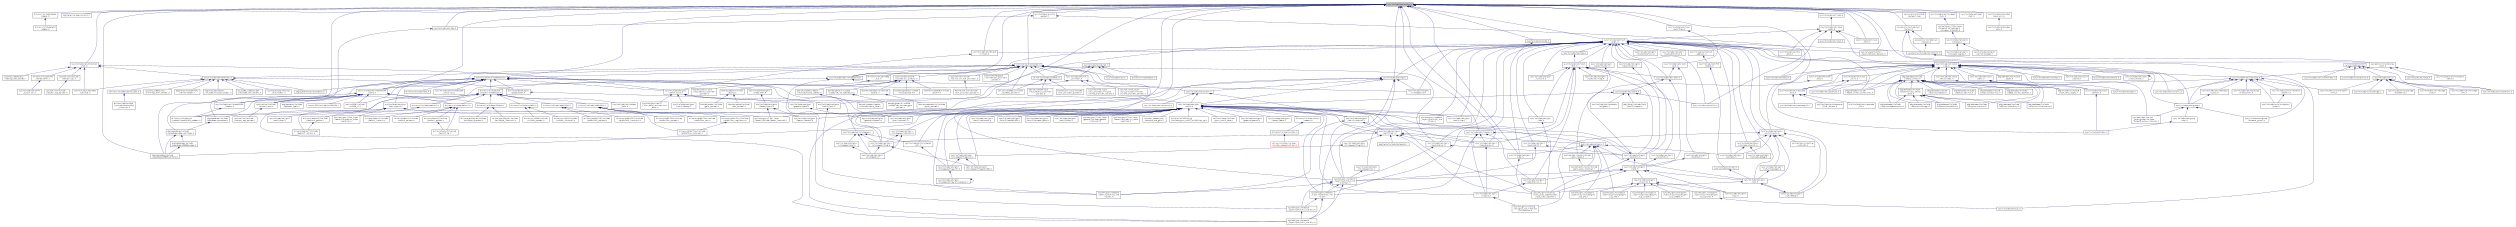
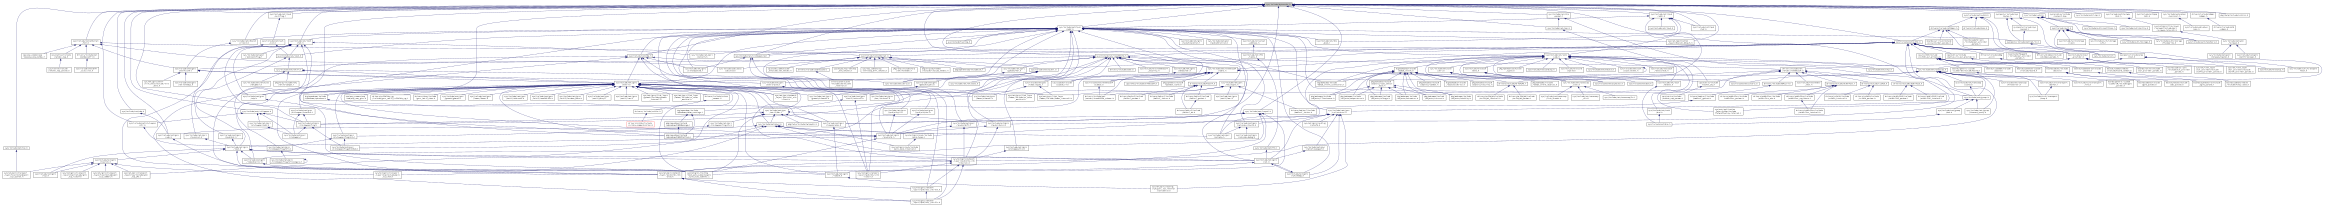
edge "sys/include/uuid.h" -> "sys/include/byteorder.h": added
edge "sys/include/net/ipv4 /addr.h" -> "sys/include/net/icmp.h": now "sys/include/net/ipv4 /addr.h" -> "sys/include/byteorder.h"
edge "sys/include/net/gnrc /netif/raw.h" -> "sys/include/net/ipv6 /addr.h": now "sys/include/net/gnrc /netif.h" -> "sys/include/net/ipv6 /addr.h"
edge "sys/include/net/ipv6 /hdr.h" -> "sys/include/fuzzing.h": now "sys/include/net/ipv6 /hdr.h" -> "sys/include/byteorder.h"
edge "drivers/include/at24mac.h" -> "sys/include/net/eui64.h": reversed
node "pkg/tinydtls/include /sock_dtls_types.h": removed
edge "drivers/include/kw2xrf.h" -> "drivers/include/net /netdev/ieee802154.h": removed
edge "sys/include/net/tcp.h" -> "sys/net/gnrc/transport _layer/tcp/include/gnrc _tcp_option.h": reversed
